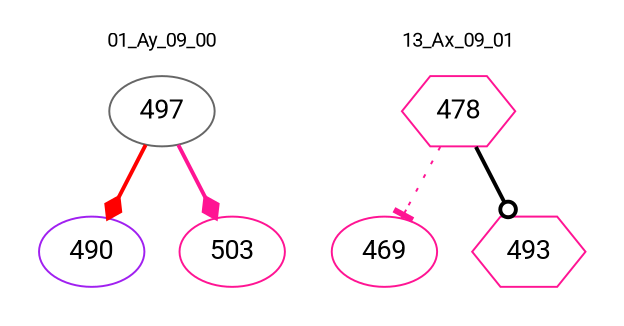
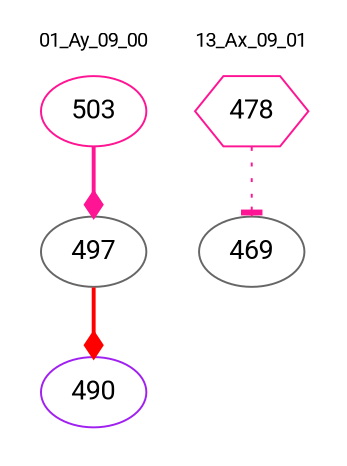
edge "497" -> "503": reversed
node "469": color deeppink -> gray40
node "493": removed
